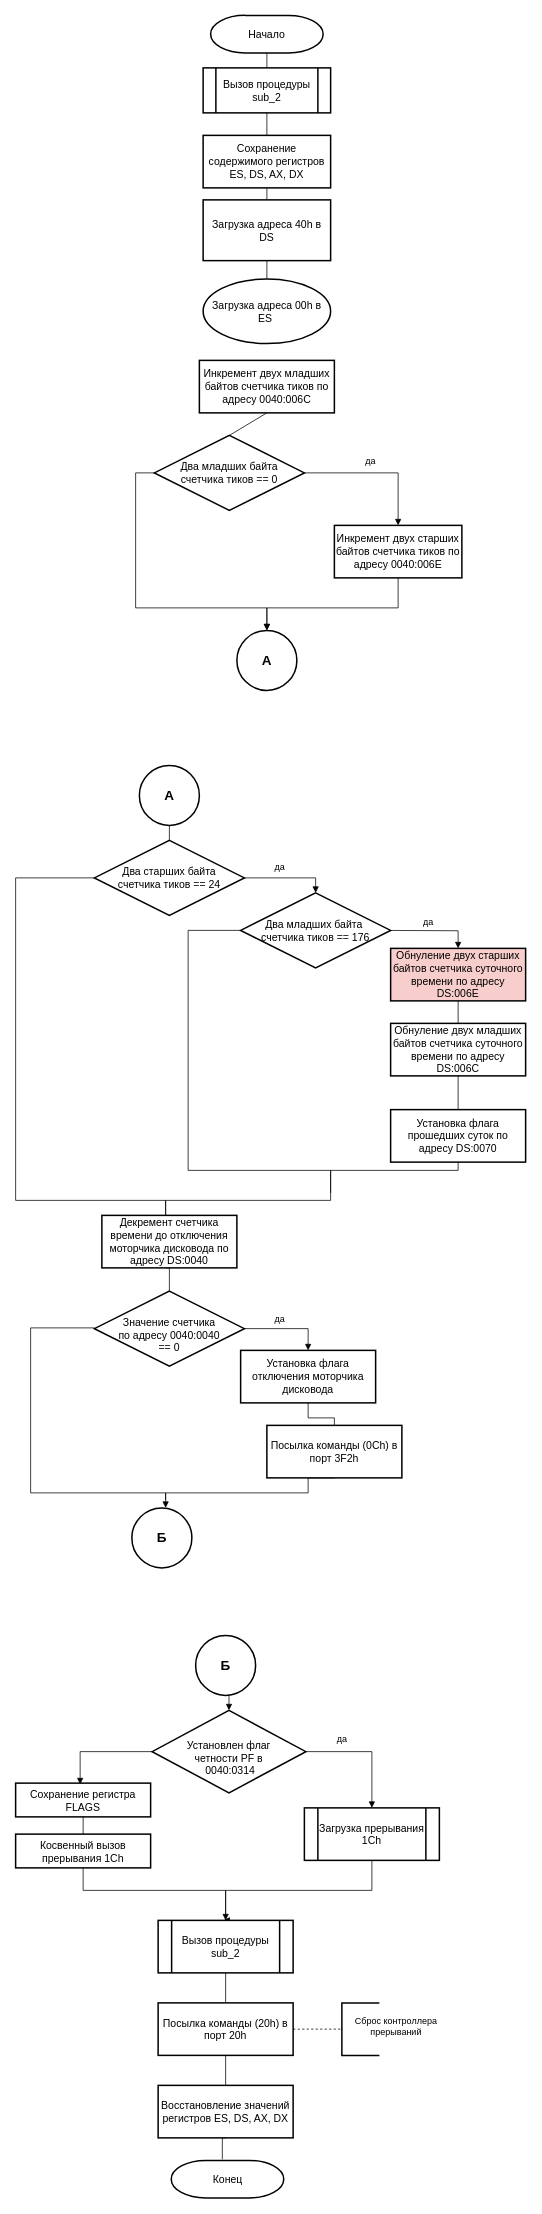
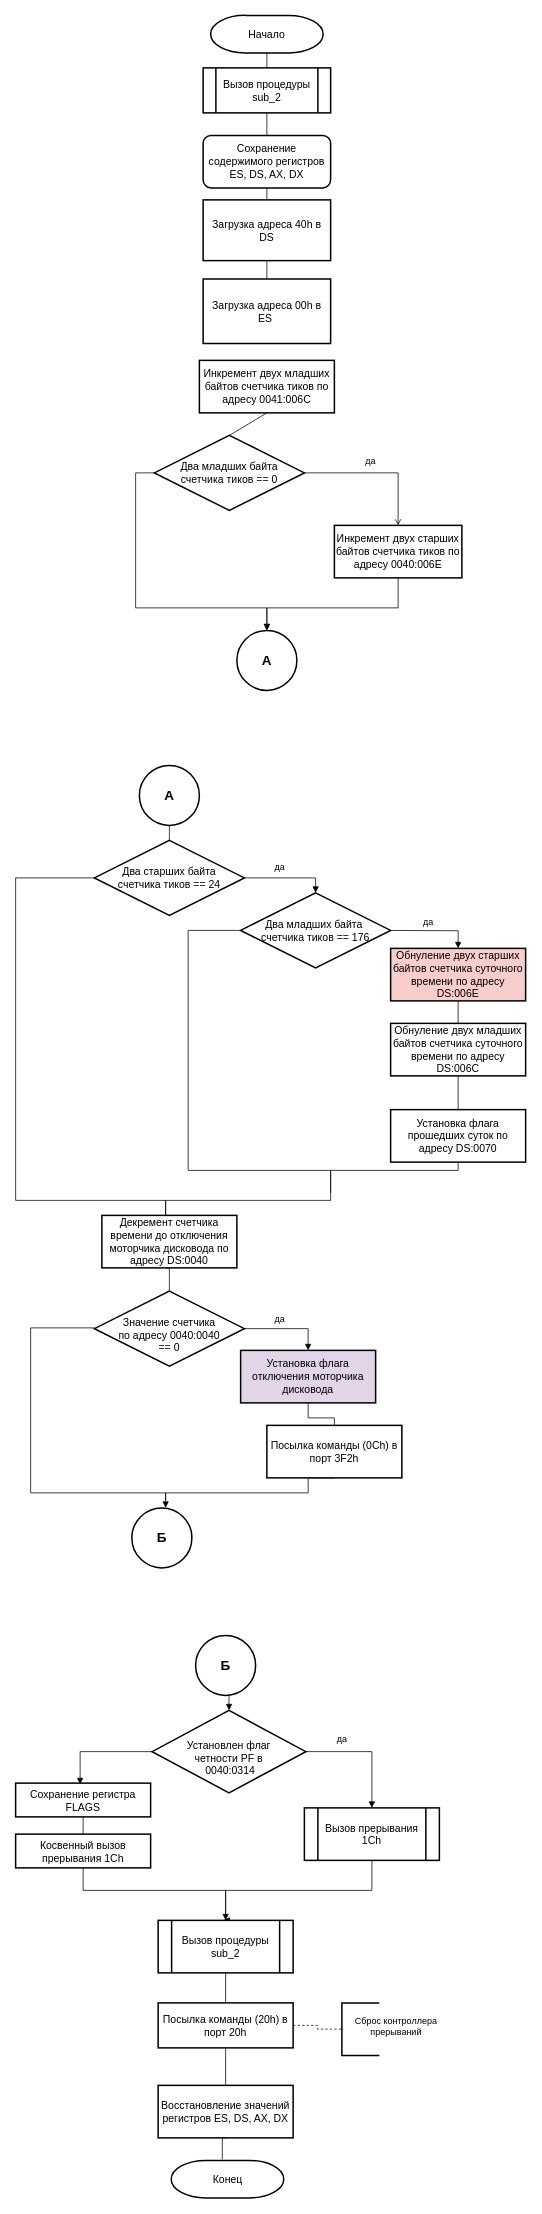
node "Сохранение содержимого регистров ES, DS, AX, DX": shape rectangle -> rounded rectangle
node "Загрузка адреса 00h в ES": shape ellipse -> rectangle
node "Инкремент двух младших байтов счетчика тиков по адресу 0040:006C": label "Инкремент двух младших байтов счетчика тиков по адресу 0040:006C" -> "Инкремент двух младших байтов счетчика тиков по адресу 0041:006C"
edge "Два младших байта счетчика тиков == 0" -> "Инкремент двух старших байтов счетчика тиков по адресу 0040:006E": arrowhead block -> open
node "Установка флага отключения моторчика дисковода": fillcolor #ffffff -> #e1d5e7
node "Загрузка прерывания 1Ch": label "Загрузка прерывания 1Ch" -> "Вызов прерывания 1Ch"
node "Посылка команды (20h) в порт 20h": size 135x53 -> 135x45
